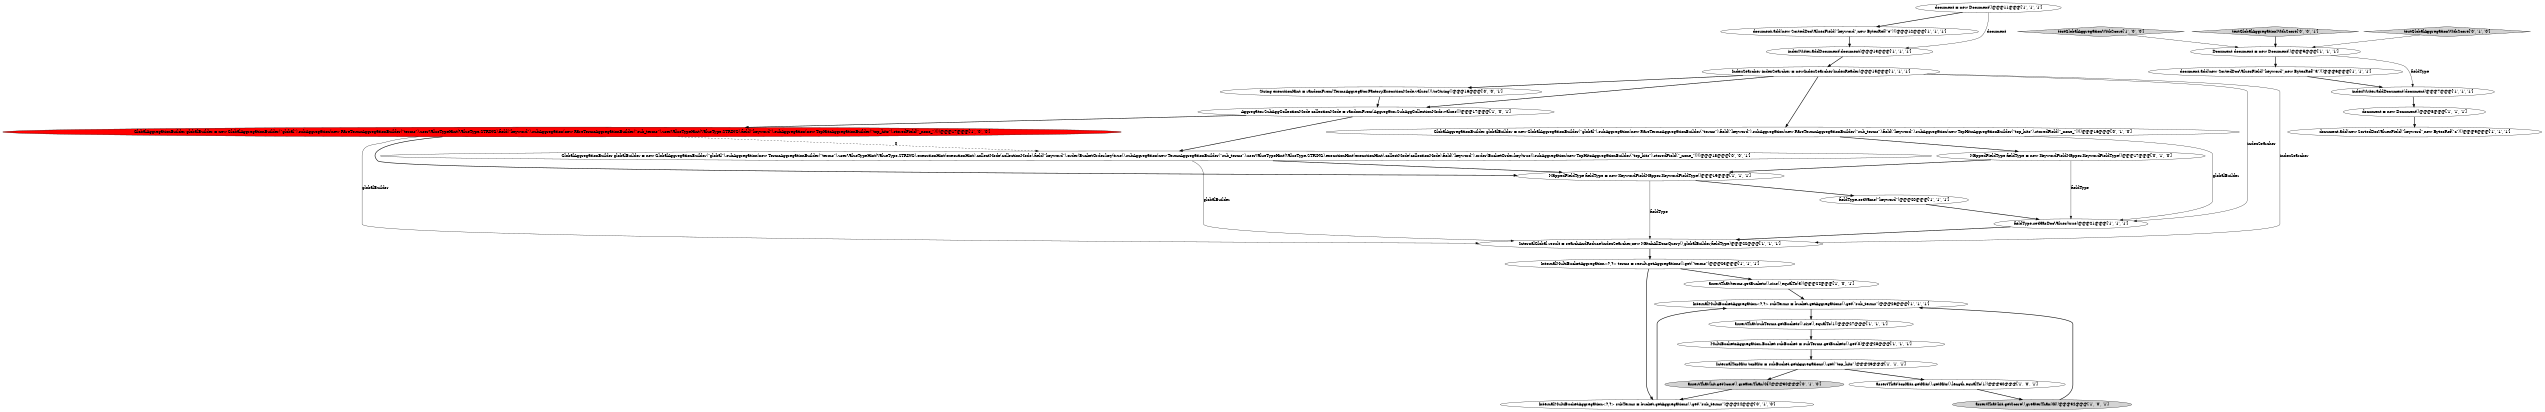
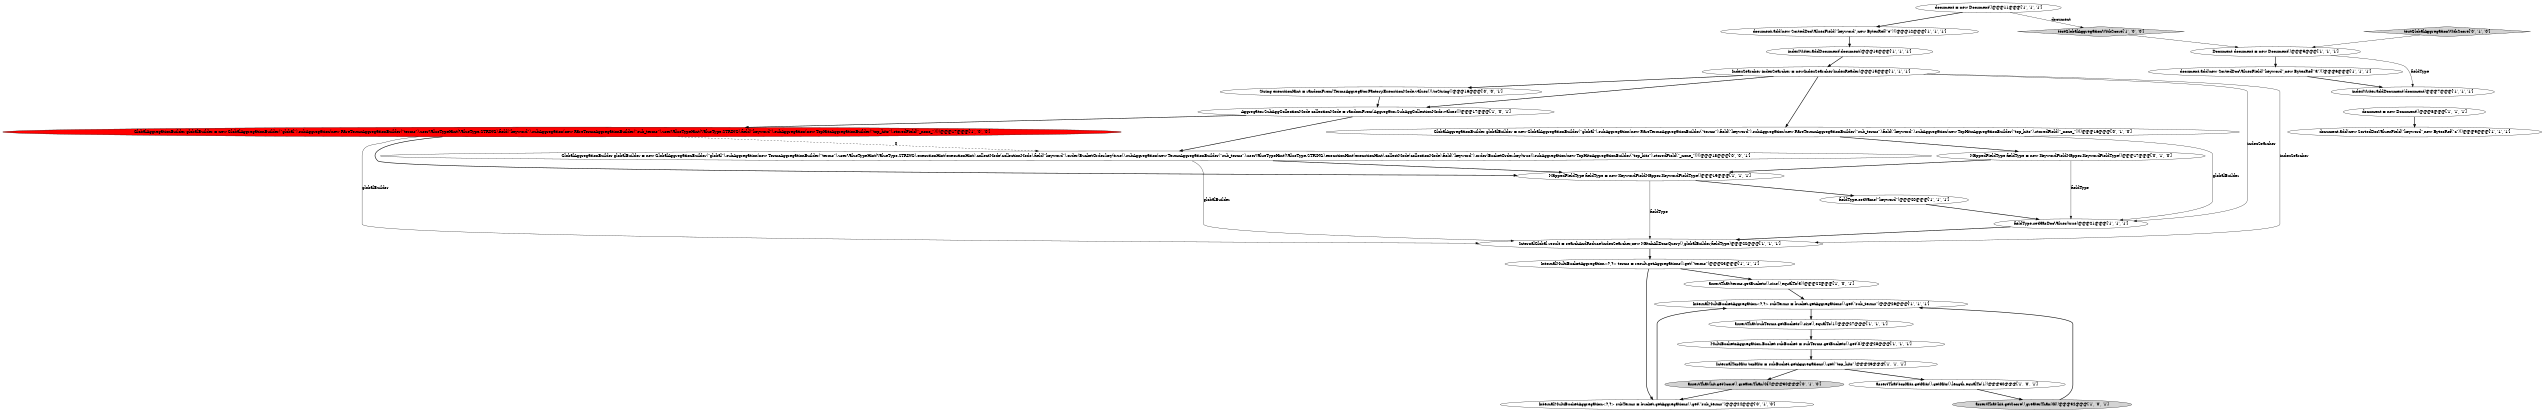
node "testGlobalAggregationWithScore['0', '0', '1']": removed
edge "document = new Document()@@@11@@@['1', '1', '1']" -> "indexWriter.addDocument(document)@@@13@@@['1', '1', '1']": now "document = new Document()@@@11@@@['1', '1', '1']" -> "testGlobalAggregationWithScore['1', '0', '0']"
edge "indexWriter.addDocument(document)@@@7@@@['1', '1', '1']" -> "document = new Document()@@@8@@@['1', '1', '1']": removed
